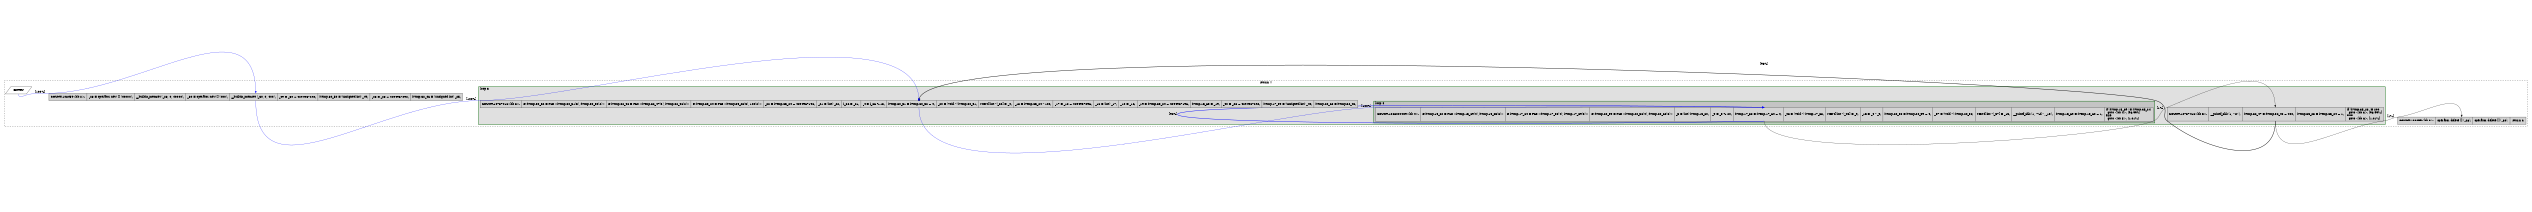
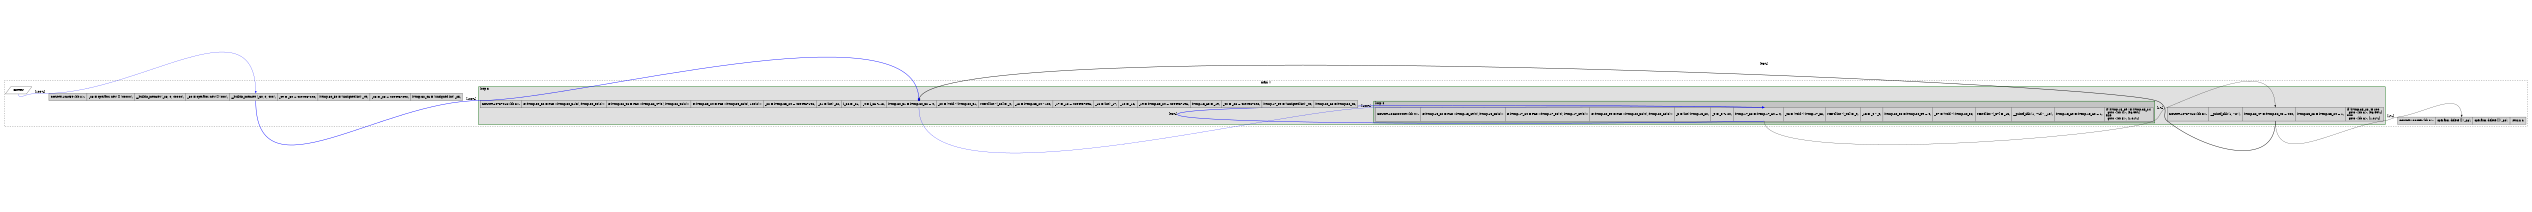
cluster "return ()": label "return ()" -> "main ()"
edge "COUNT:108459<bb 2>:" -> "COUNT:10737416<bb 3>:": style solid -> bold
